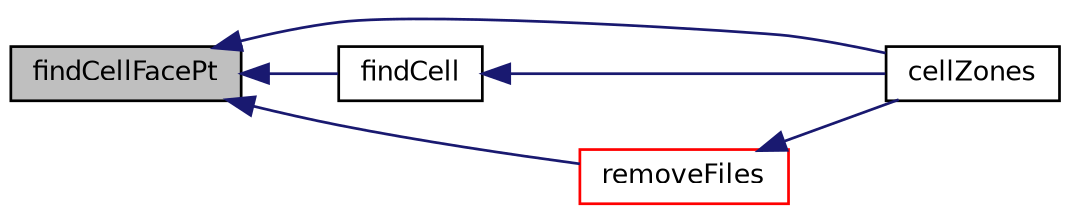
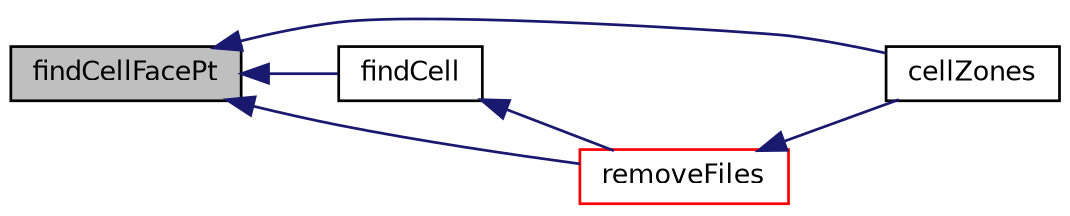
edge "cellZones" -> "findCell": now "removeFiles" -> "findCell"
